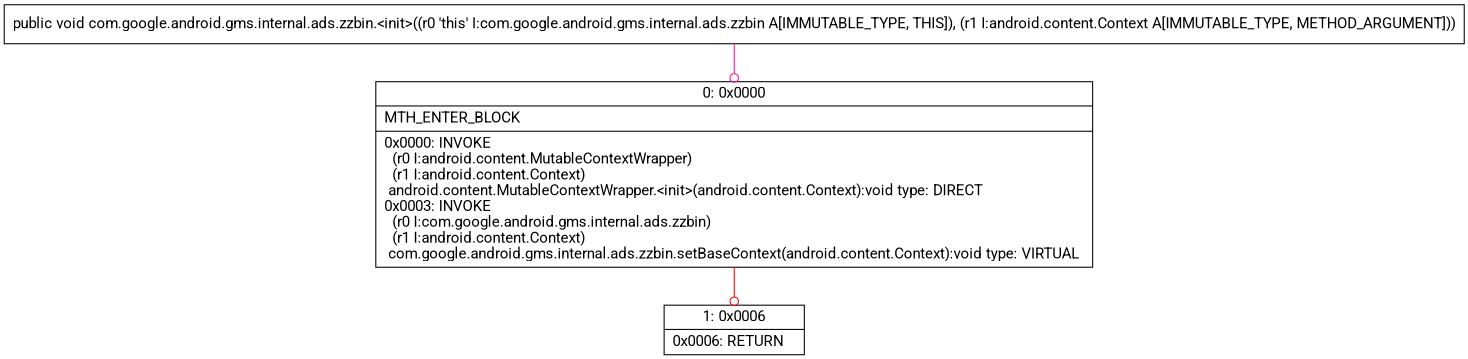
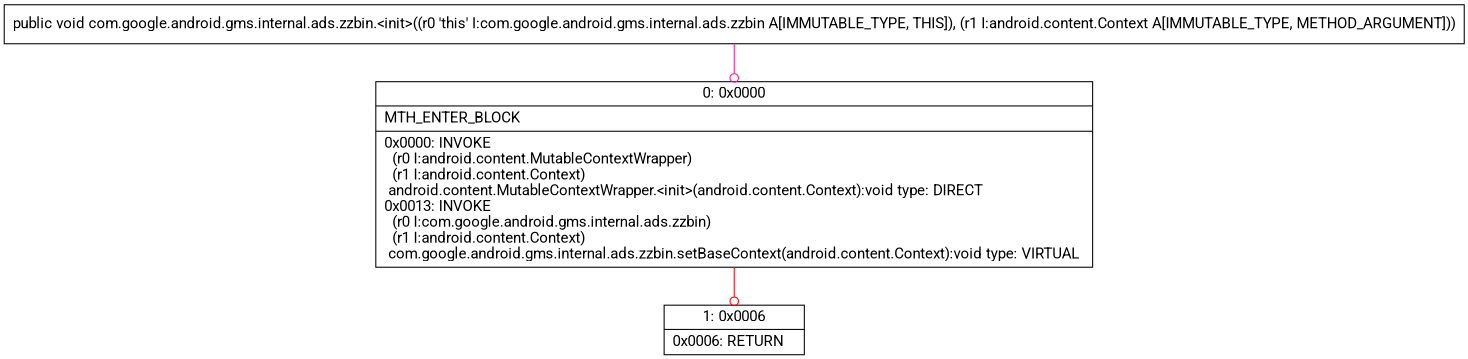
node "0: 0x0000": text "0x0003: INVOKE" -> "0x0013: INVOKE"
